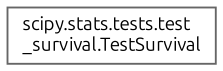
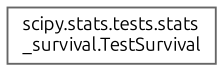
node "scipy.stats.tests.test _survival.TestSurvival": label "scipy.stats.tests.test _survival.TestSurvival" -> "scipy.stats.tests.stats _survival.TestSurvival"
